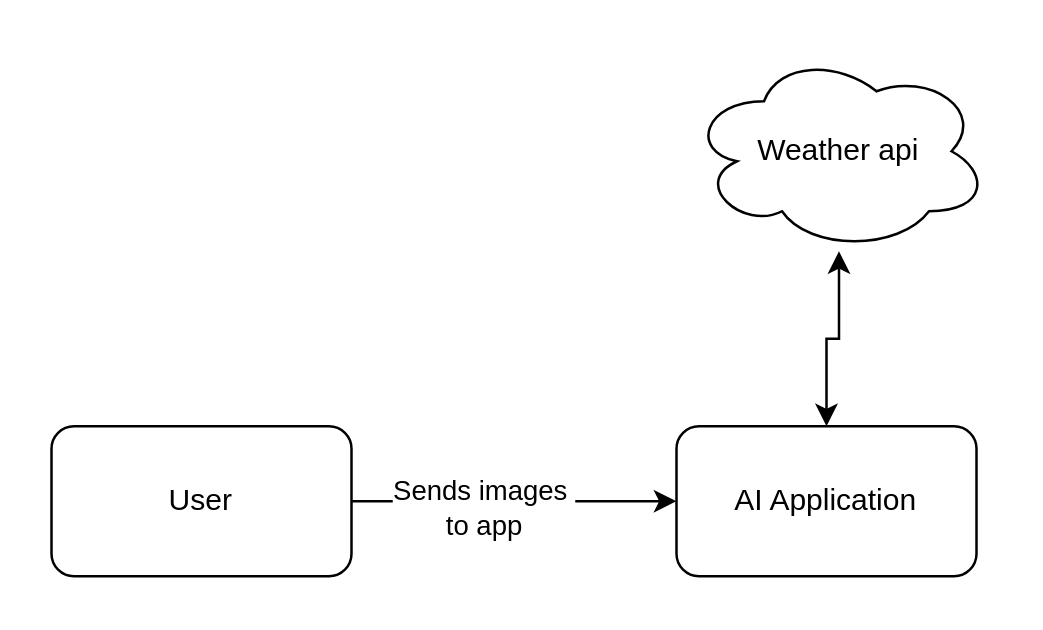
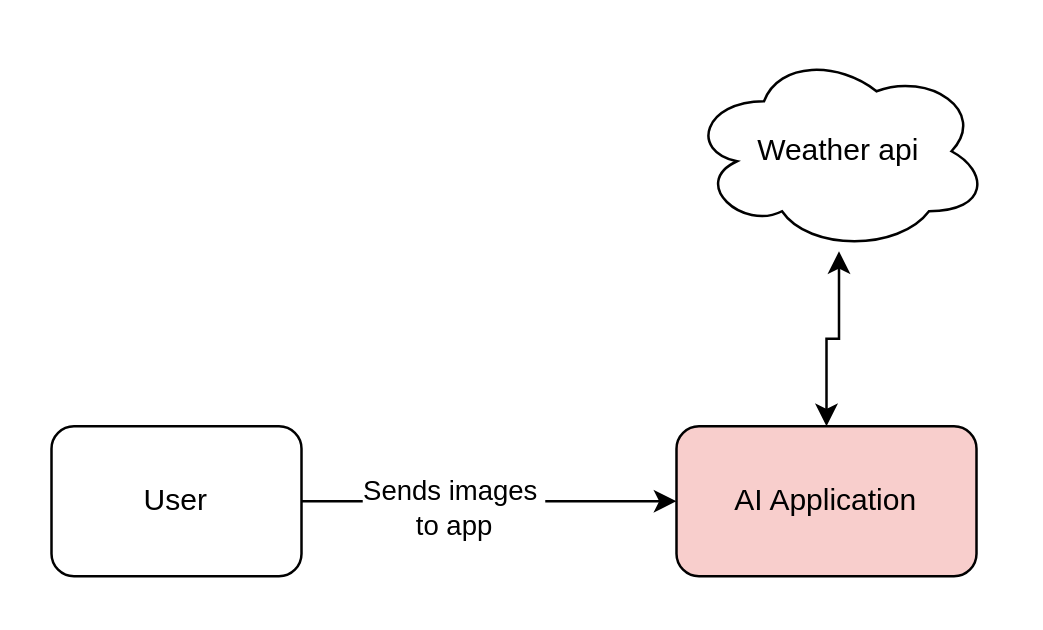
node "User": size 300x150 -> 250x150
node "AI Application": fillcolor #ffffff -> #f8cecc
